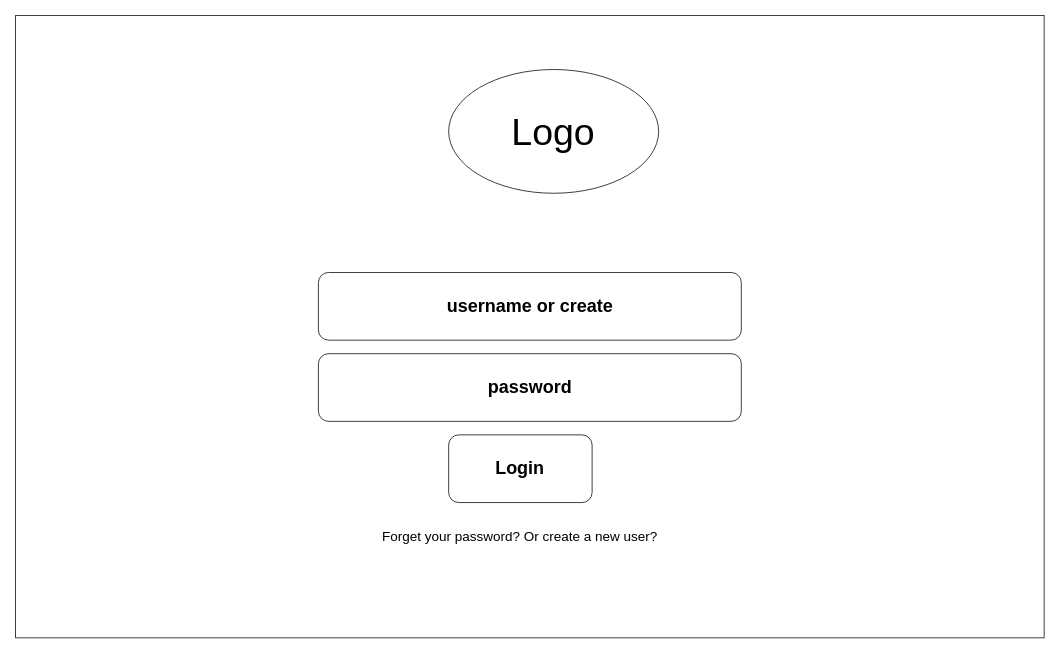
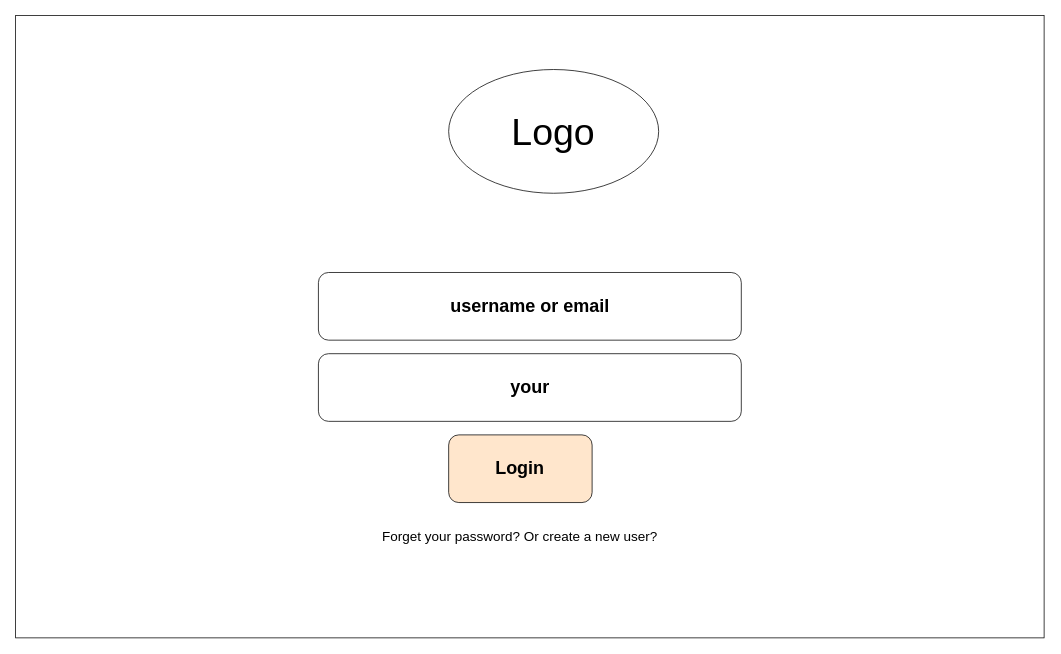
node "username or create": label "username or create" -> "username or email"
node "password": label "password" -> "your"
node "Login": fillcolor #ffffff -> #ffe6cc
